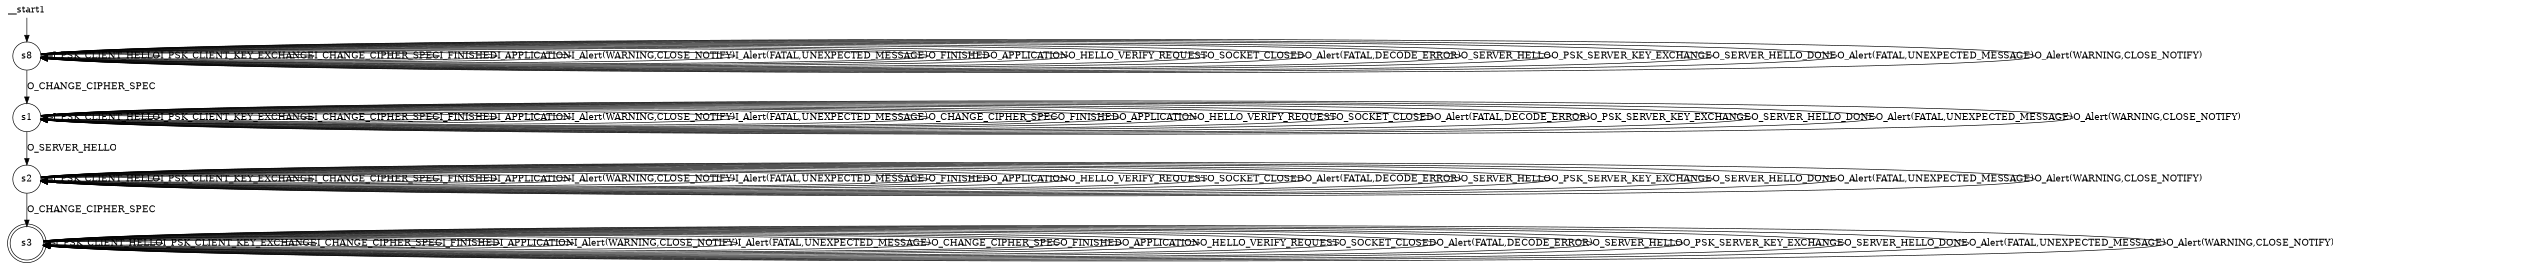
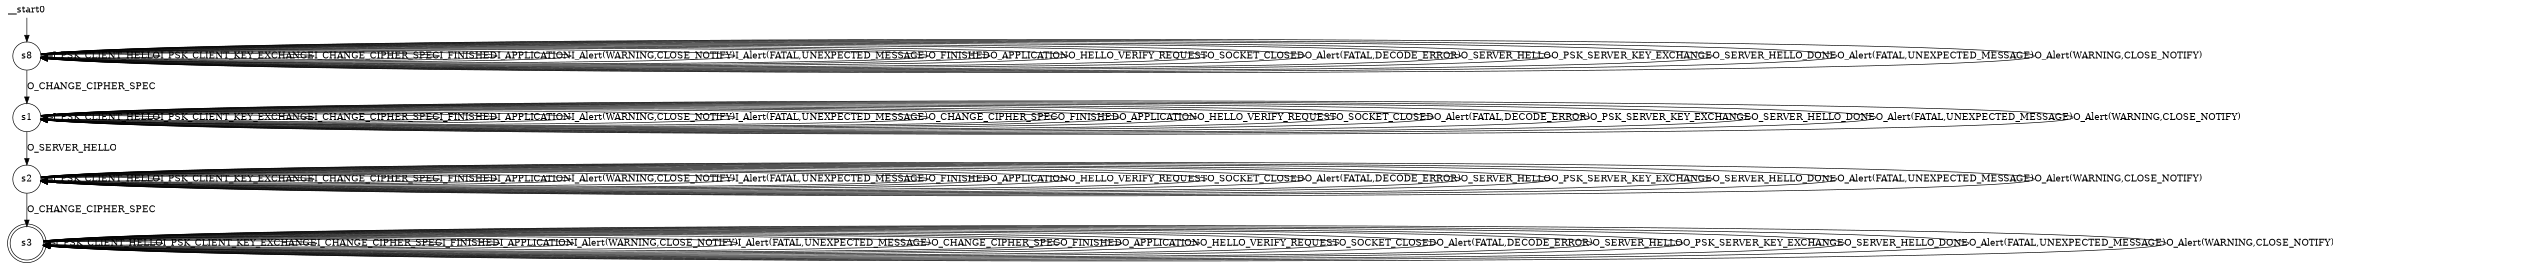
node "__start1": label "__start1" -> "__start0"
